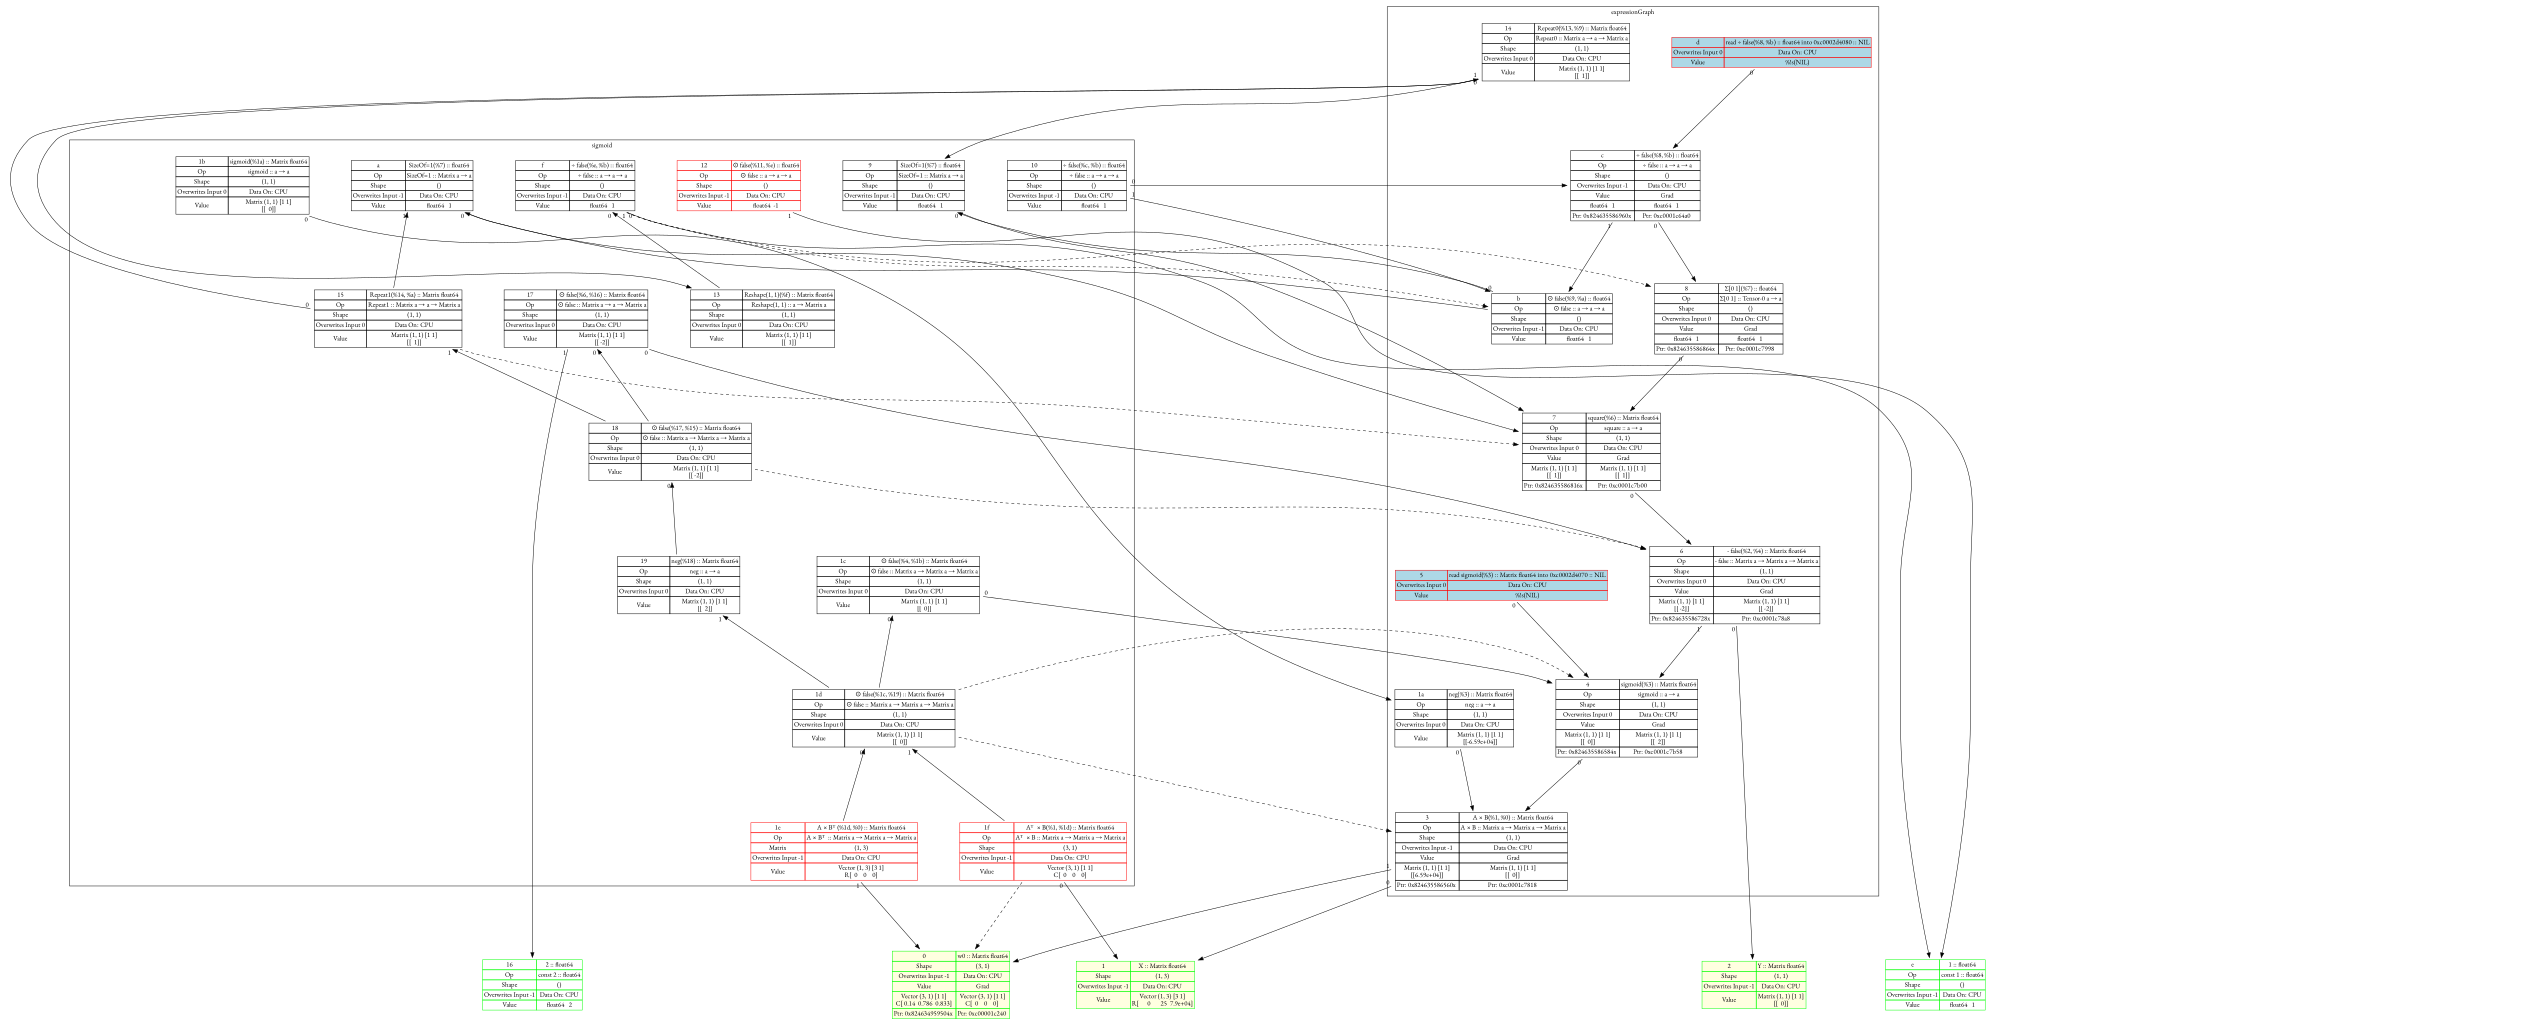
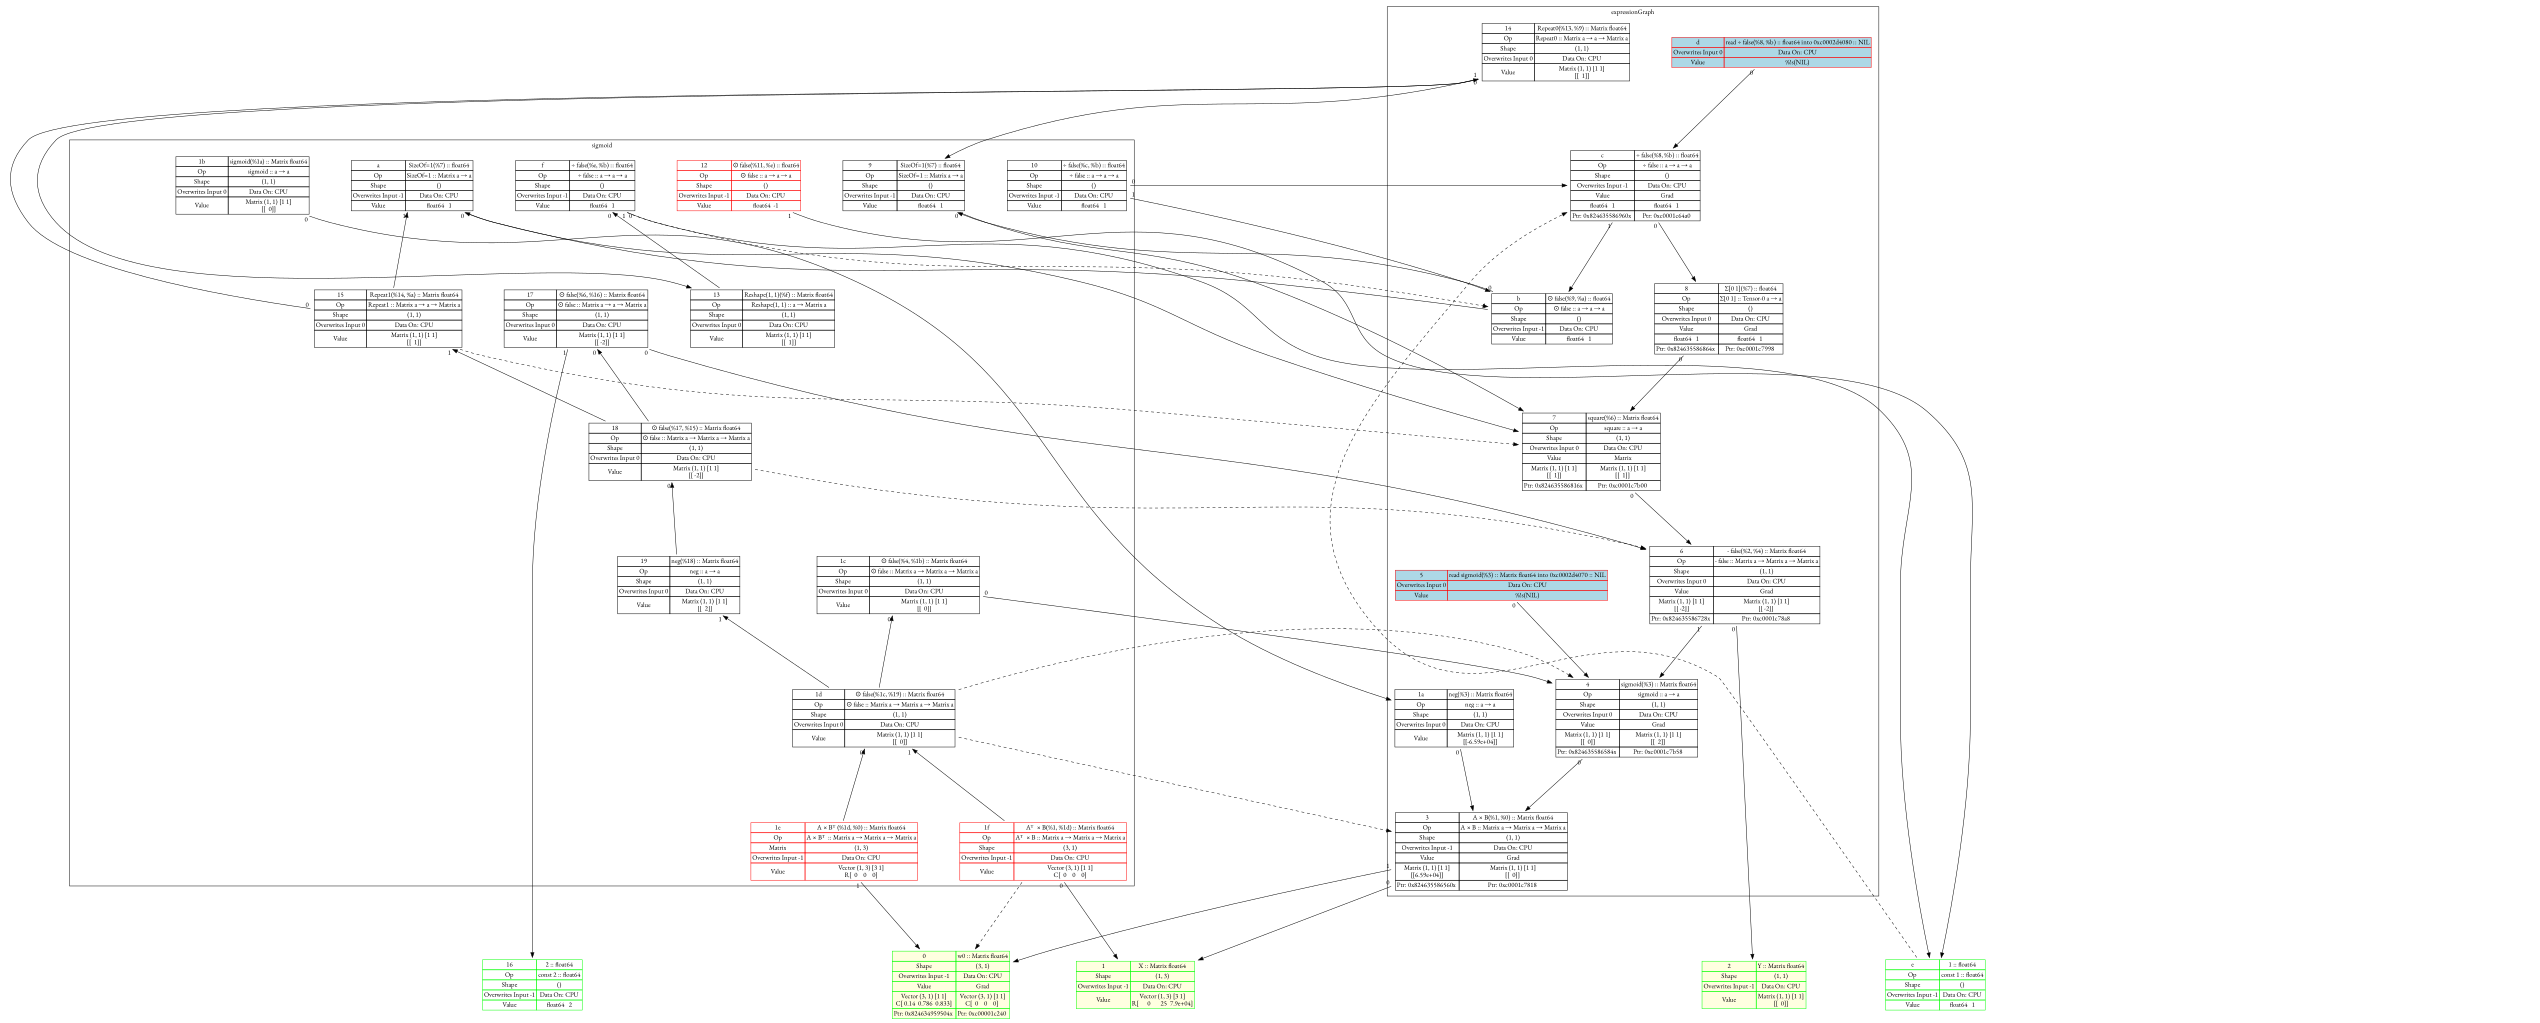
edge "f" -> "8": removed
node "7": text "Grad" -> "Matrix"
edge "e" -> "c": added
